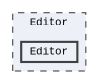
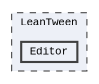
cluster "Editor": label "Editor" -> "LeanTween"
